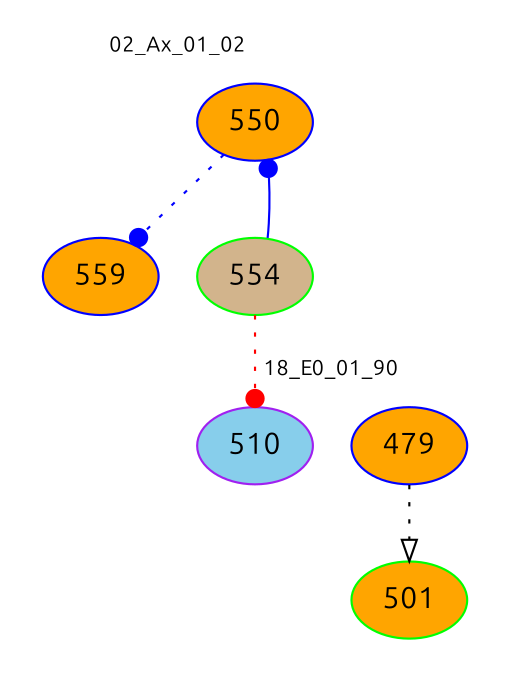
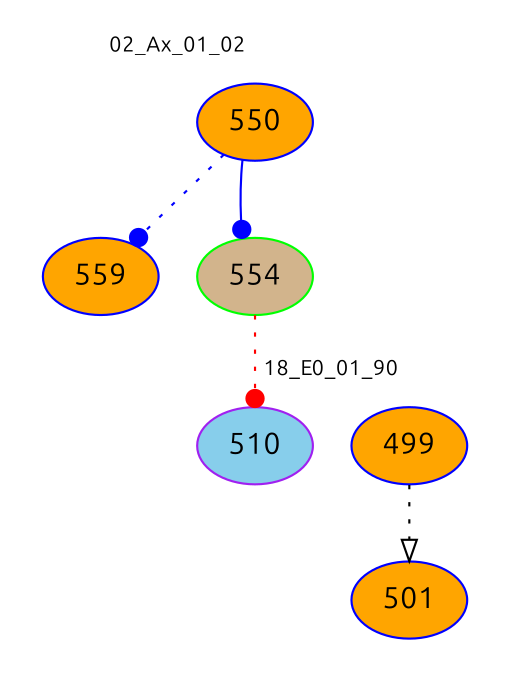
edge "554" -> "550": reversed
node "479": label "479" -> "499"
node "501": color green -> blue
